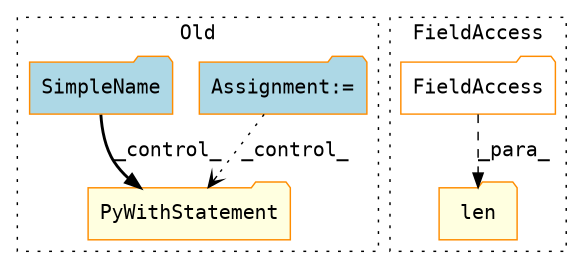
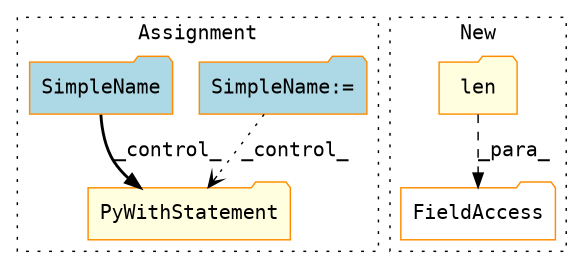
cluster "Old": label "Old" -> "Assignment"
cluster "FieldAccess": label "FieldAccess" -> "New"
node "Assignment:=": label "Assignment:=" -> "SimpleName:="
edge "FieldAccess" -> "len": reversed
